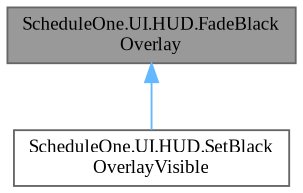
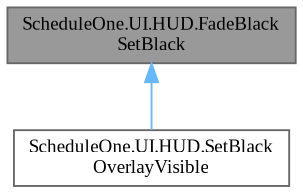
node "ScheduleOne.UI.HUD.FadeBlack Overlay": label "ScheduleOne.UI.HUD.FadeBlack Overlay" -> "ScheduleOne.UI.HUD.FadeBlack SetBlack"
